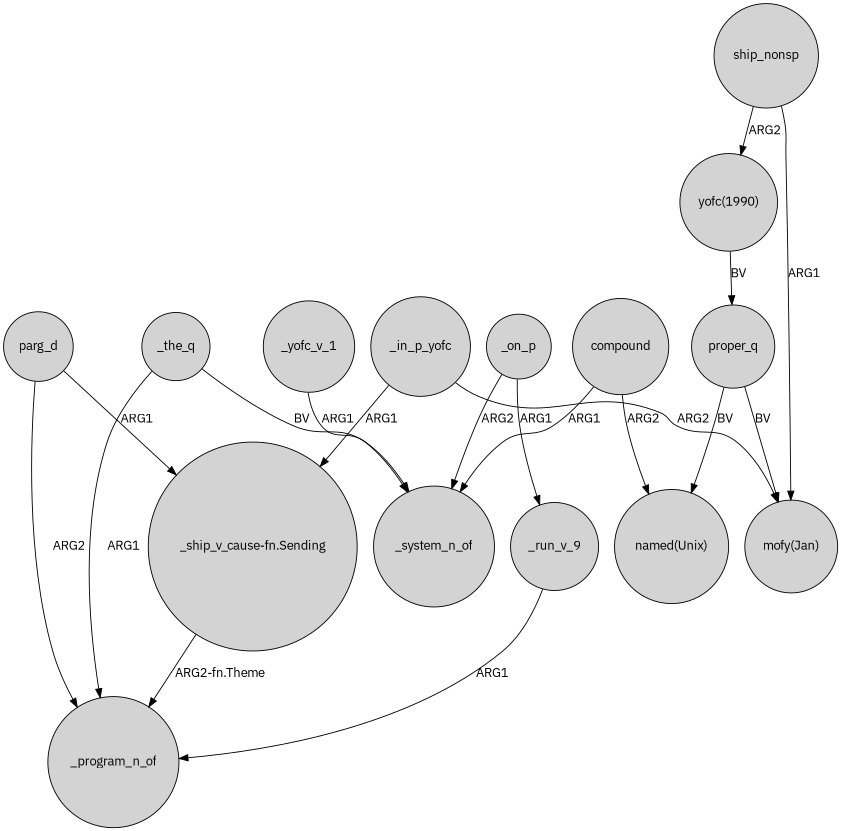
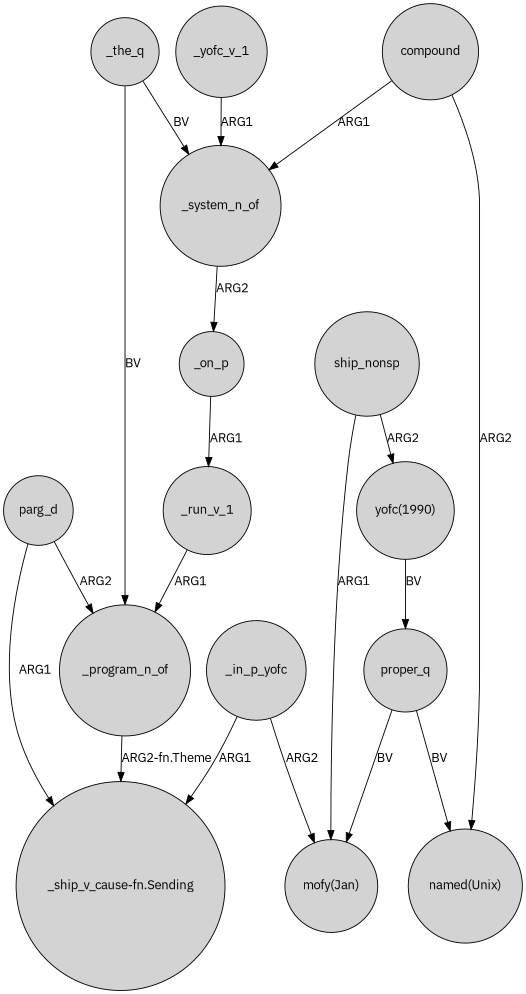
edge "_on_p" -> "_system_n_of": reversed
edge "_the_q" -> "_program_n_of": label "ARG1" -> "BV"
node "_run_v_9": label "_run_v_9" -> "_run_v_1"
edge "_ship_v_cause-fn.Sending" -> "_program_n_of": reversed
